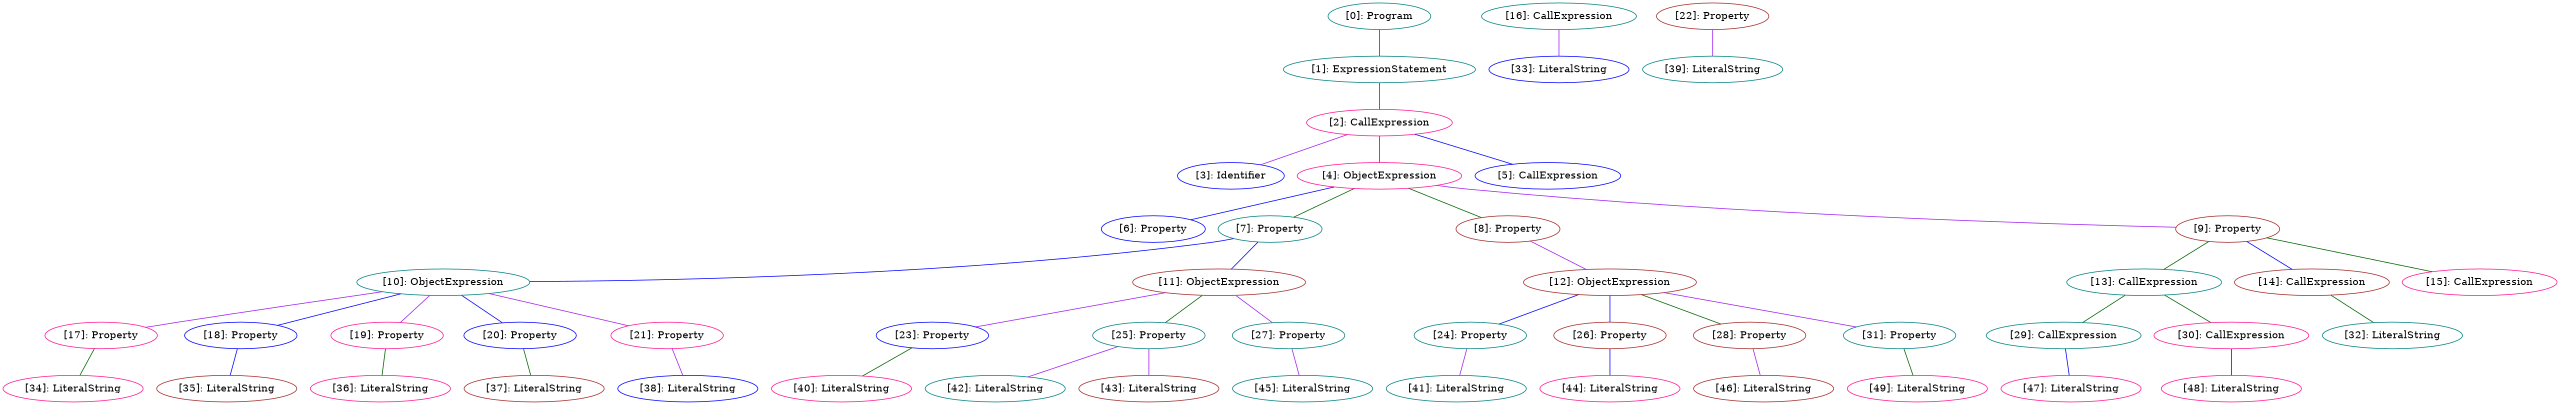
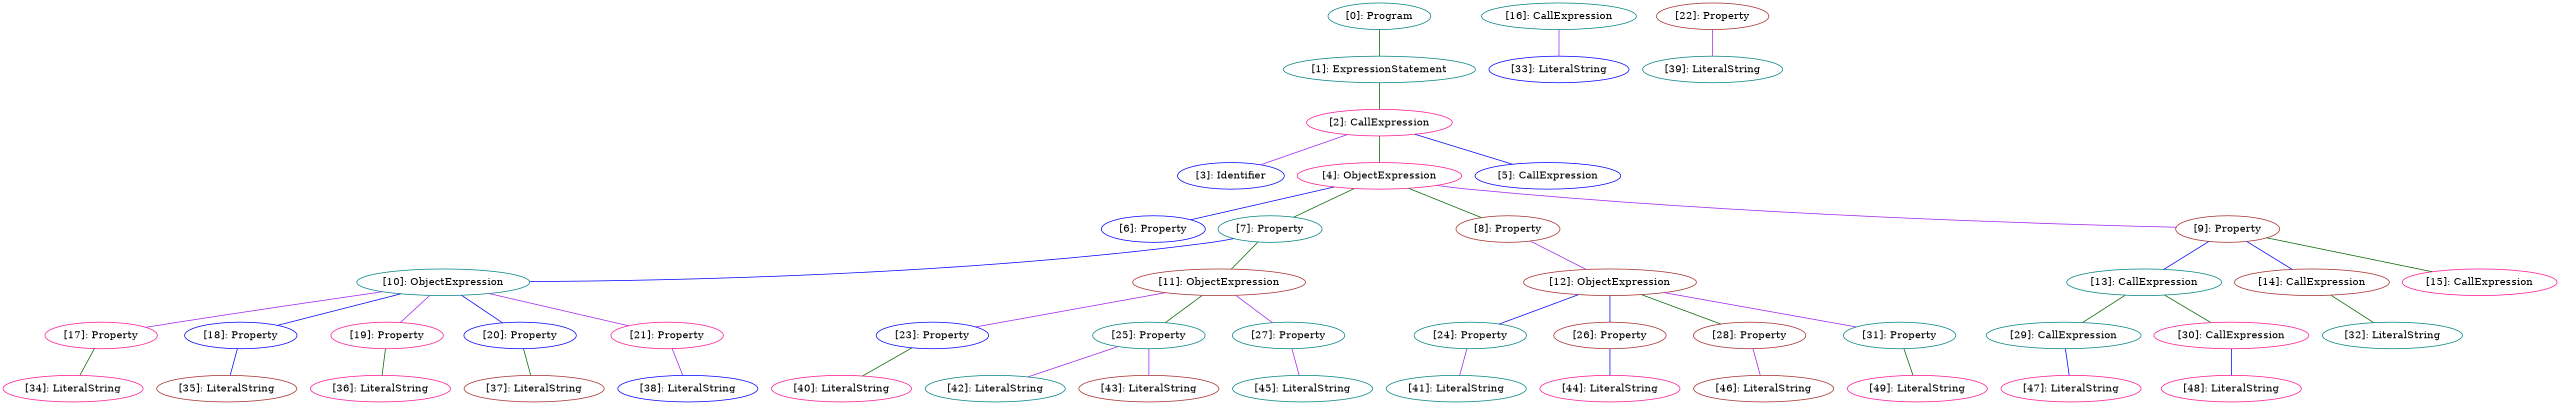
edge "[9]: Property" -- "[13]: CallExpression": color darkgreen -> blue
edge "[7]: Property" -- "[11]: ObjectExpression": color blue -> darkgreen
